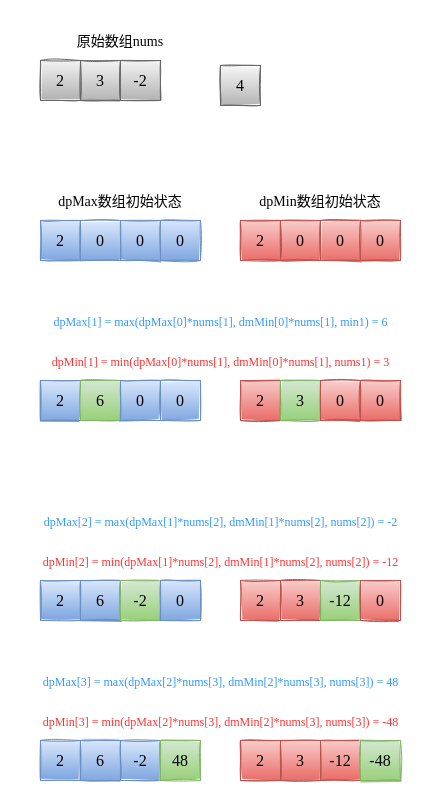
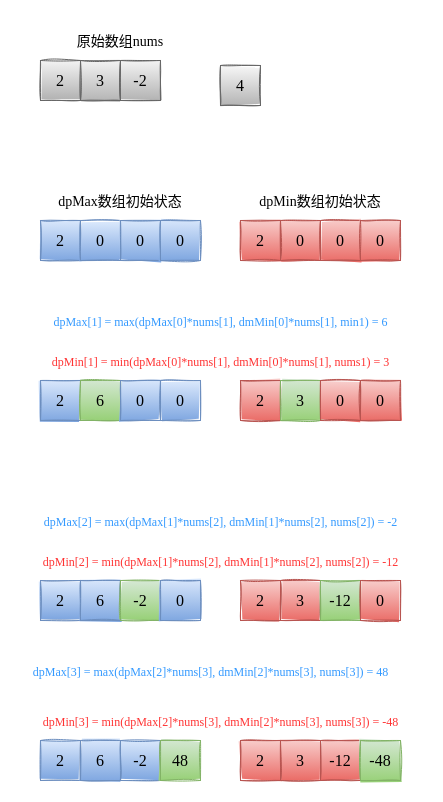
node "dpMax[3] = max(dpMax[2]*nums[3], dmMin[2]*nums[3], nums[3]) = 48": moved (221, 681) -> (211, 671)
